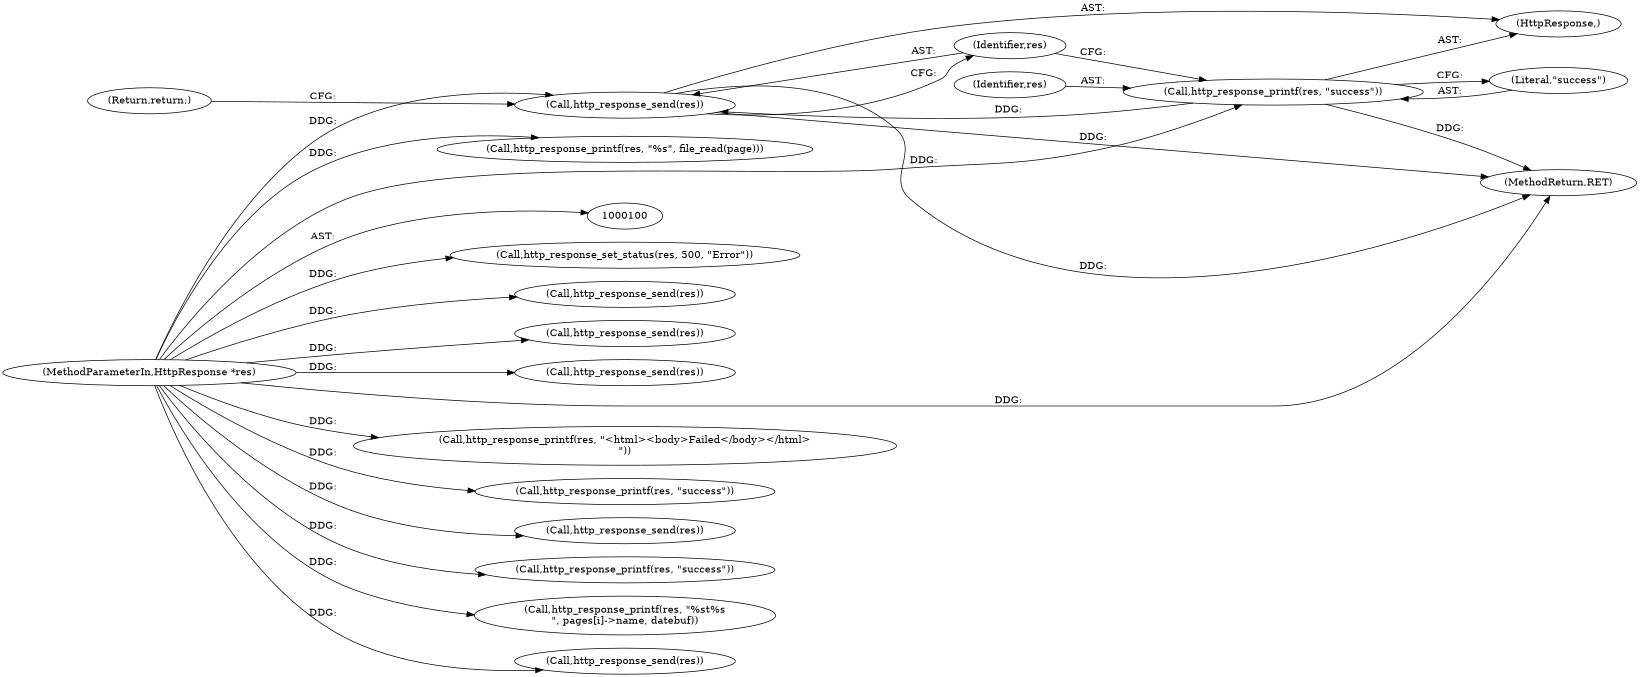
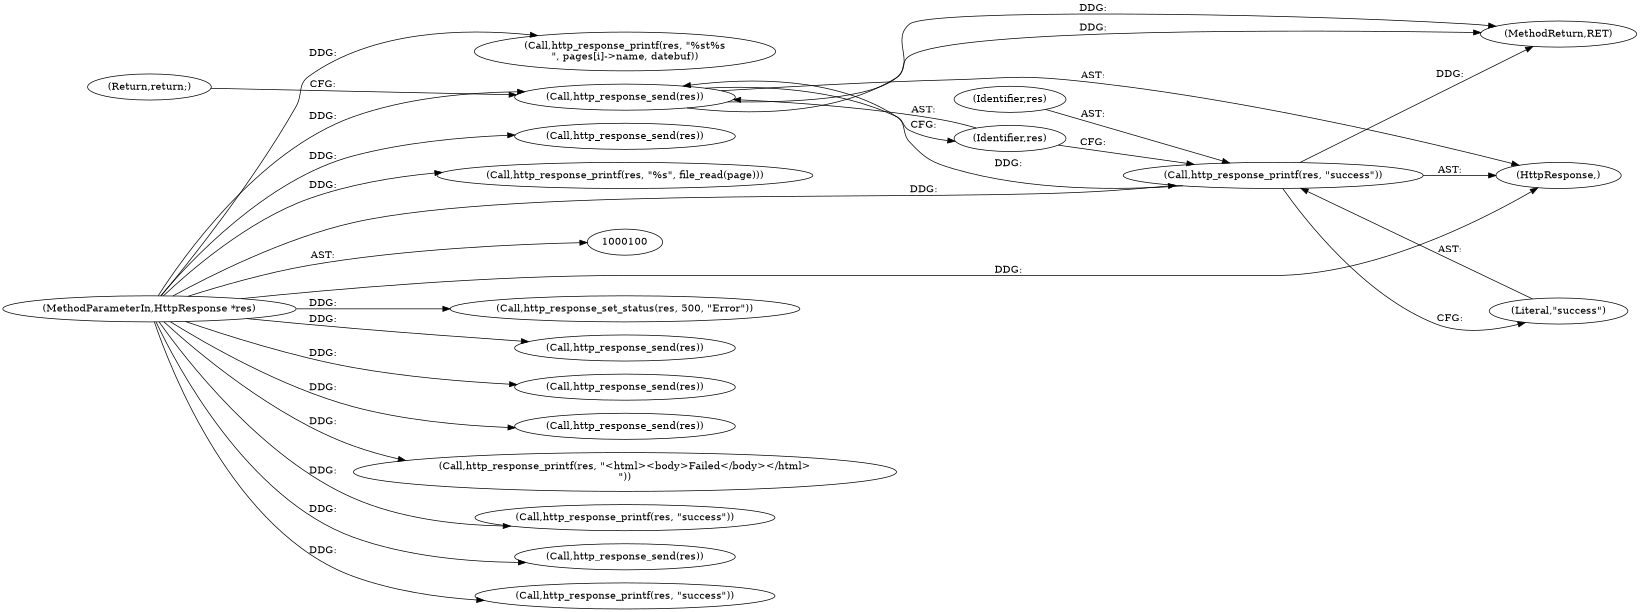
edge "(MethodParameterIn,HttpResponse *res)" -> "(MethodReturn,RET)": now "(MethodParameterIn,HttpResponse *res)" -> "(HttpResponse,)"
